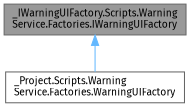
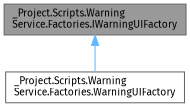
node "_IWarningUIFactory.Scripts.Warning Service.Factories.IWarningUIFactory": label "_IWarningUIFactory.Scripts.Warning Service.Factories.IWarningUIFactory" -> "_Project.Scripts.Warning Service.Factories.IWarningUIFactory"
